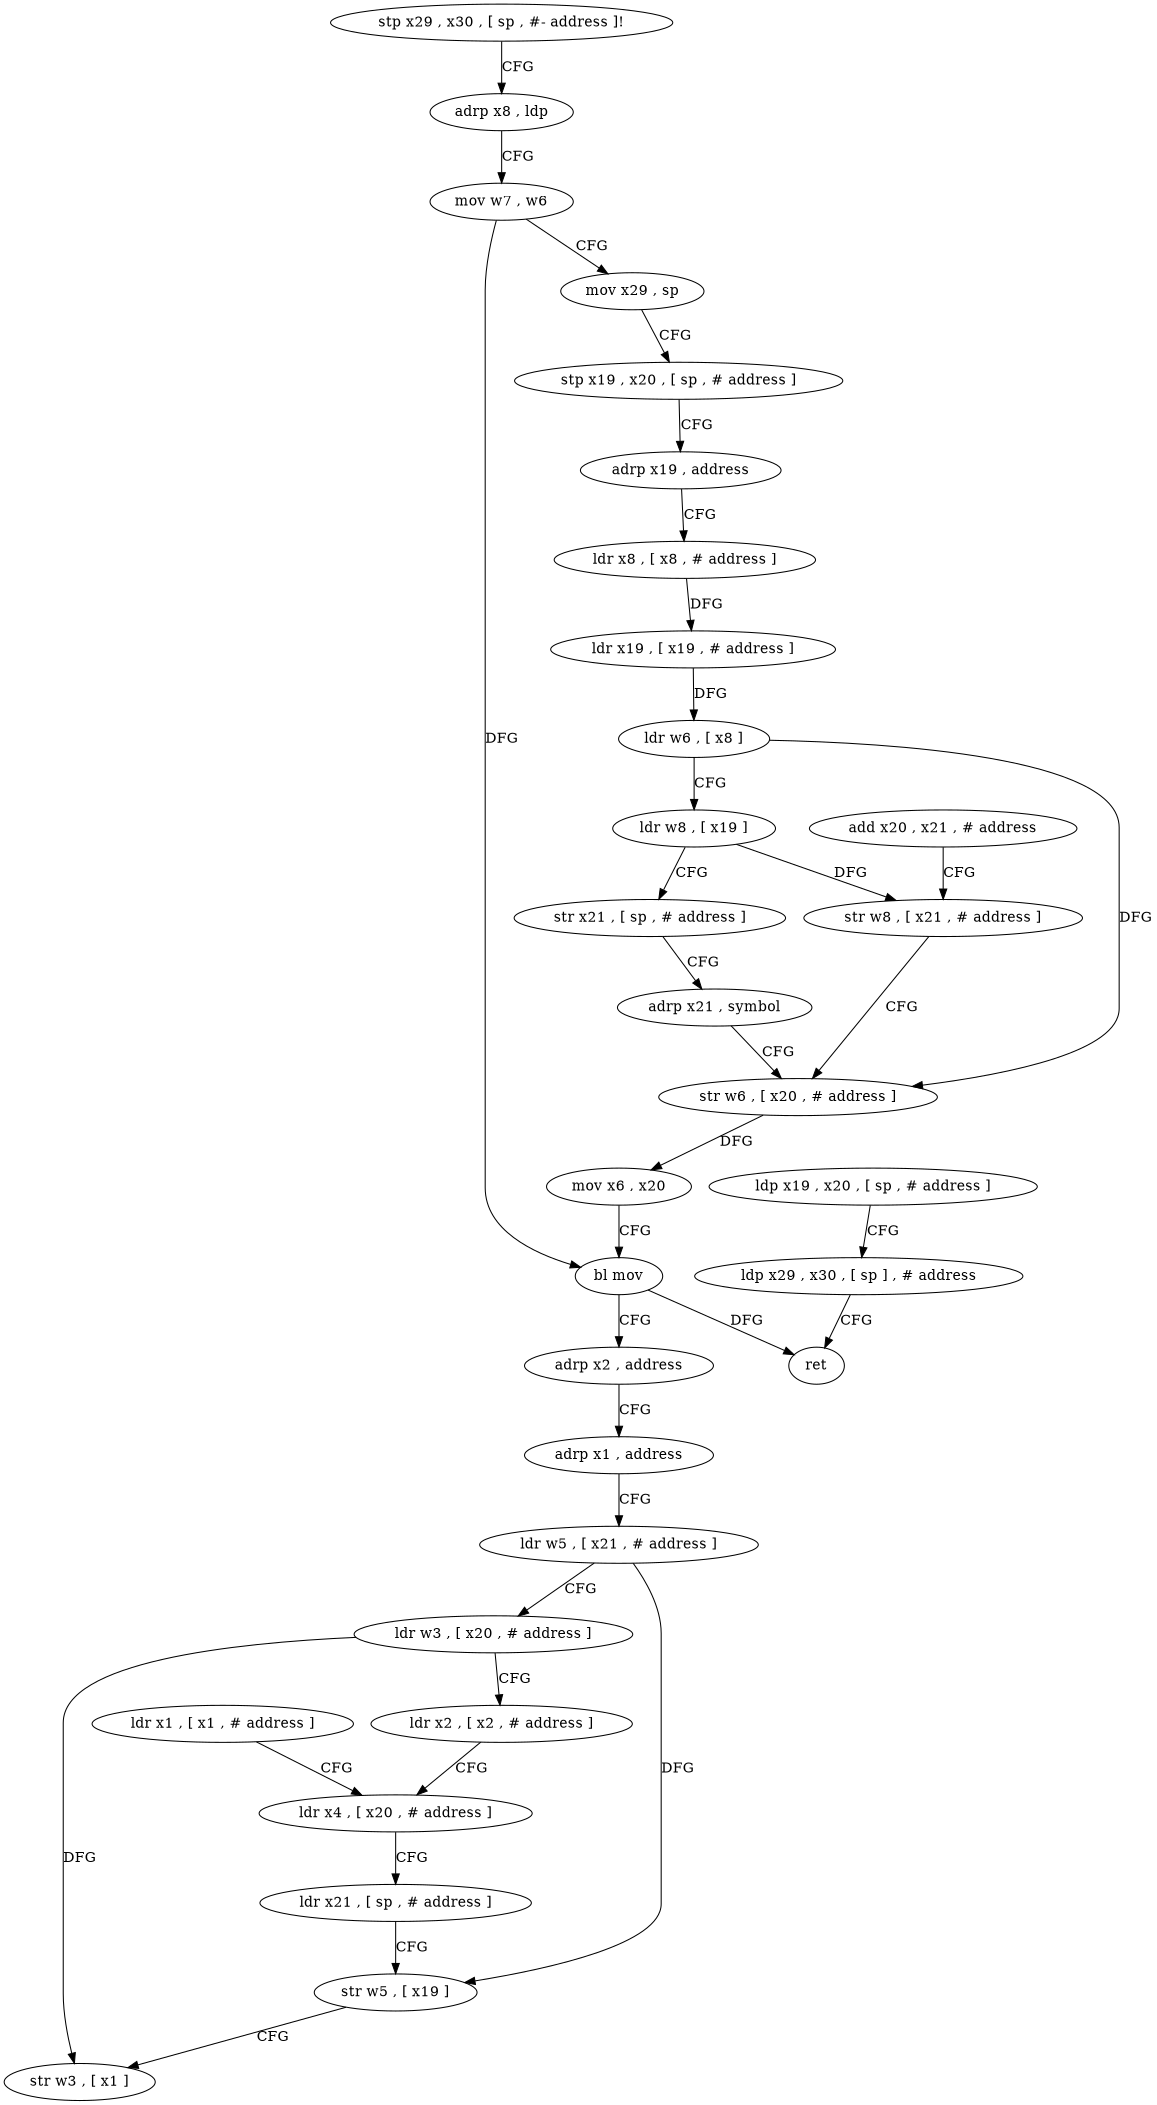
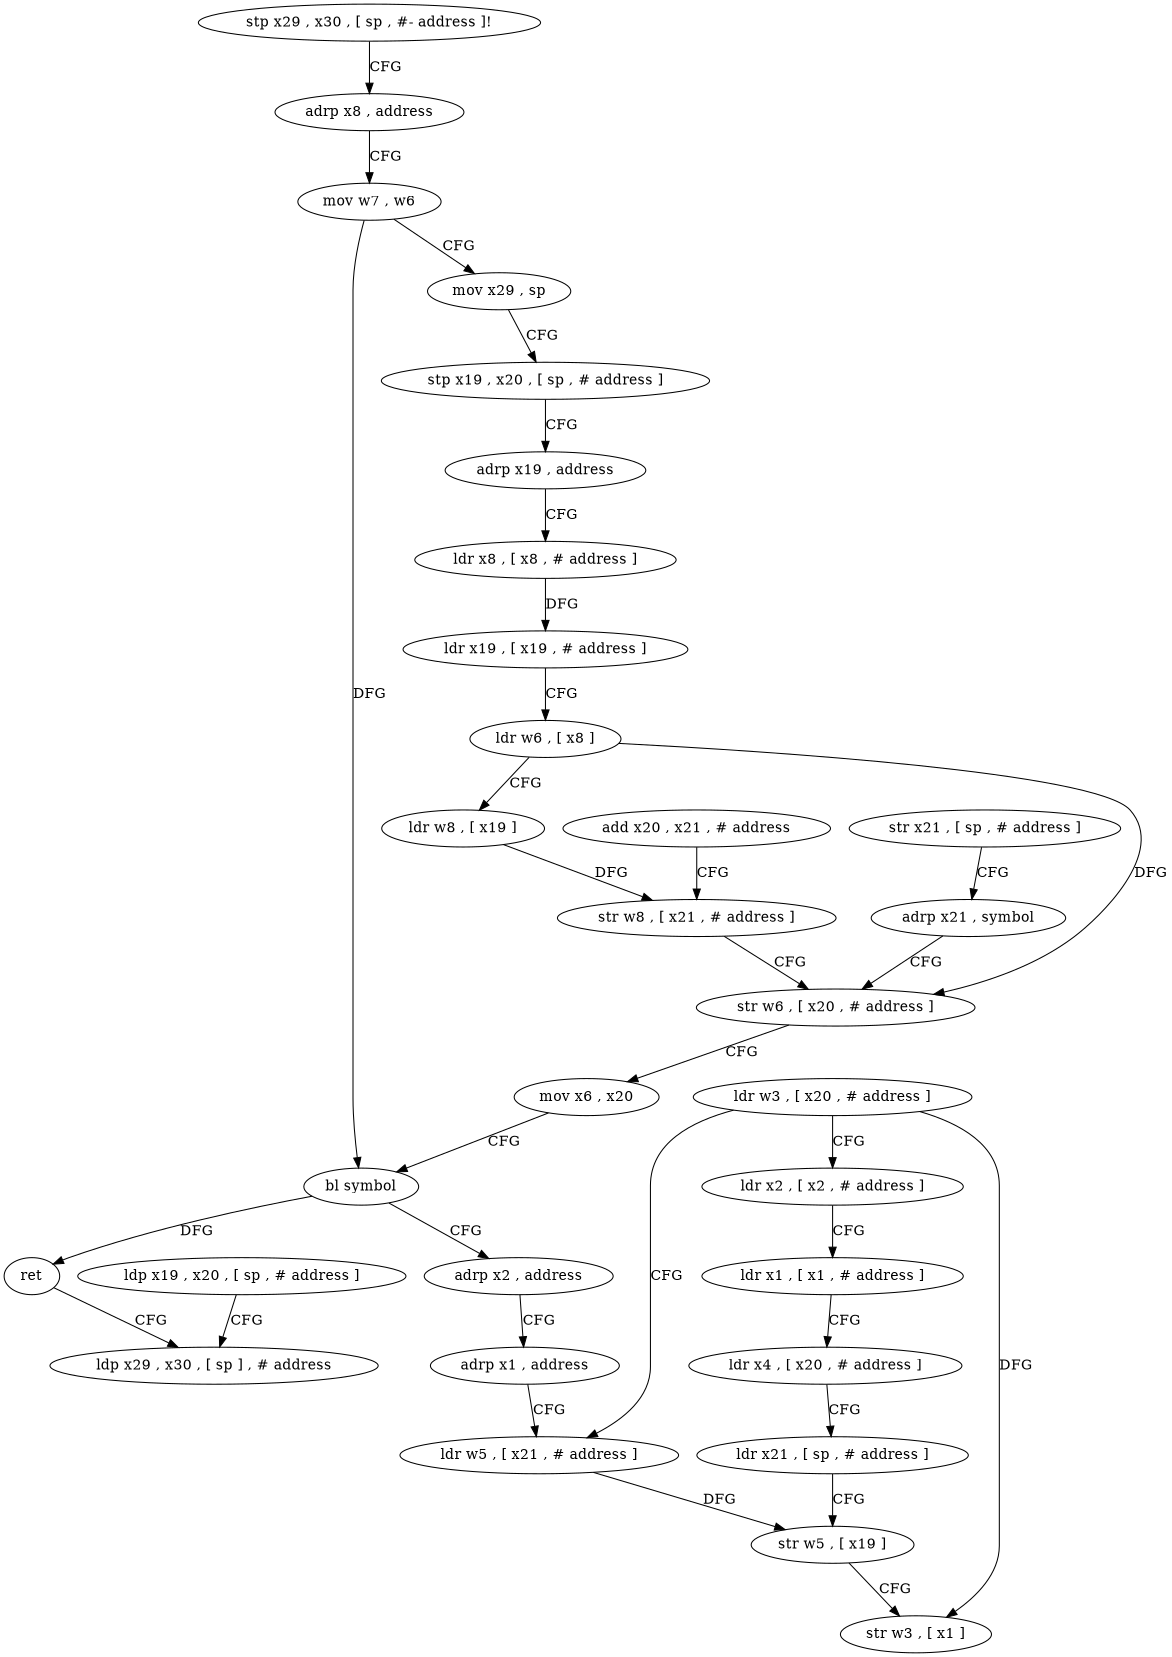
node "adrp x8 , ldp": label "adrp x8 , ldp" -> "adrp x8 , address"
edge "ldr x19 , [ x19 , # address ]" -> "ldr w6 , [ x8 ]": label "DFG" -> "CFG"
edge "ldr w8 , [ x19 ]" -> "str x21 , [ sp , # address ]": removed, label "CFG"
edge "str w6 , [ x20 , # address ]" -> "mov x6 , x20": label "DFG" -> "CFG"
node "bl mov": label "bl mov" -> "bl symbol"
edge "ldp x29 , x30 , [ sp ] , # address" -> "ret": reversed
edge "ldr w5 , [ x21 , # address ]" -> "ldr w3 , [ x20 , # address ]": reversed
edge "ldr x2 , [ x2 , # address ]" -> "ldr x4 , [ x20 , # address ]": now "ldr x2 , [ x2 , # address ]" -> "ldr x1 , [ x1 , # address ]"
